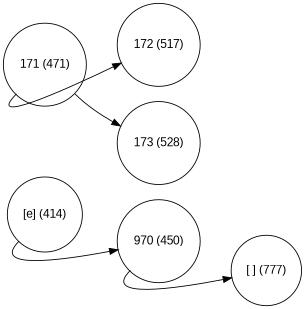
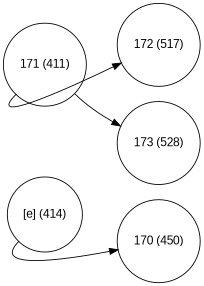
node "171 (471)": label "171 (471)" -> "171 (411)"
node "970 (450)": label "970 (450)" -> "170 (450)"
node "[ ] (777)": removed
